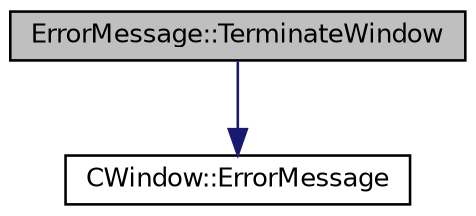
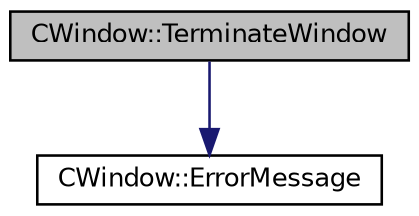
node "ErrorMessage::TerminateWindow": label "ErrorMessage::TerminateWindow" -> "CWindow::TerminateWindow"
